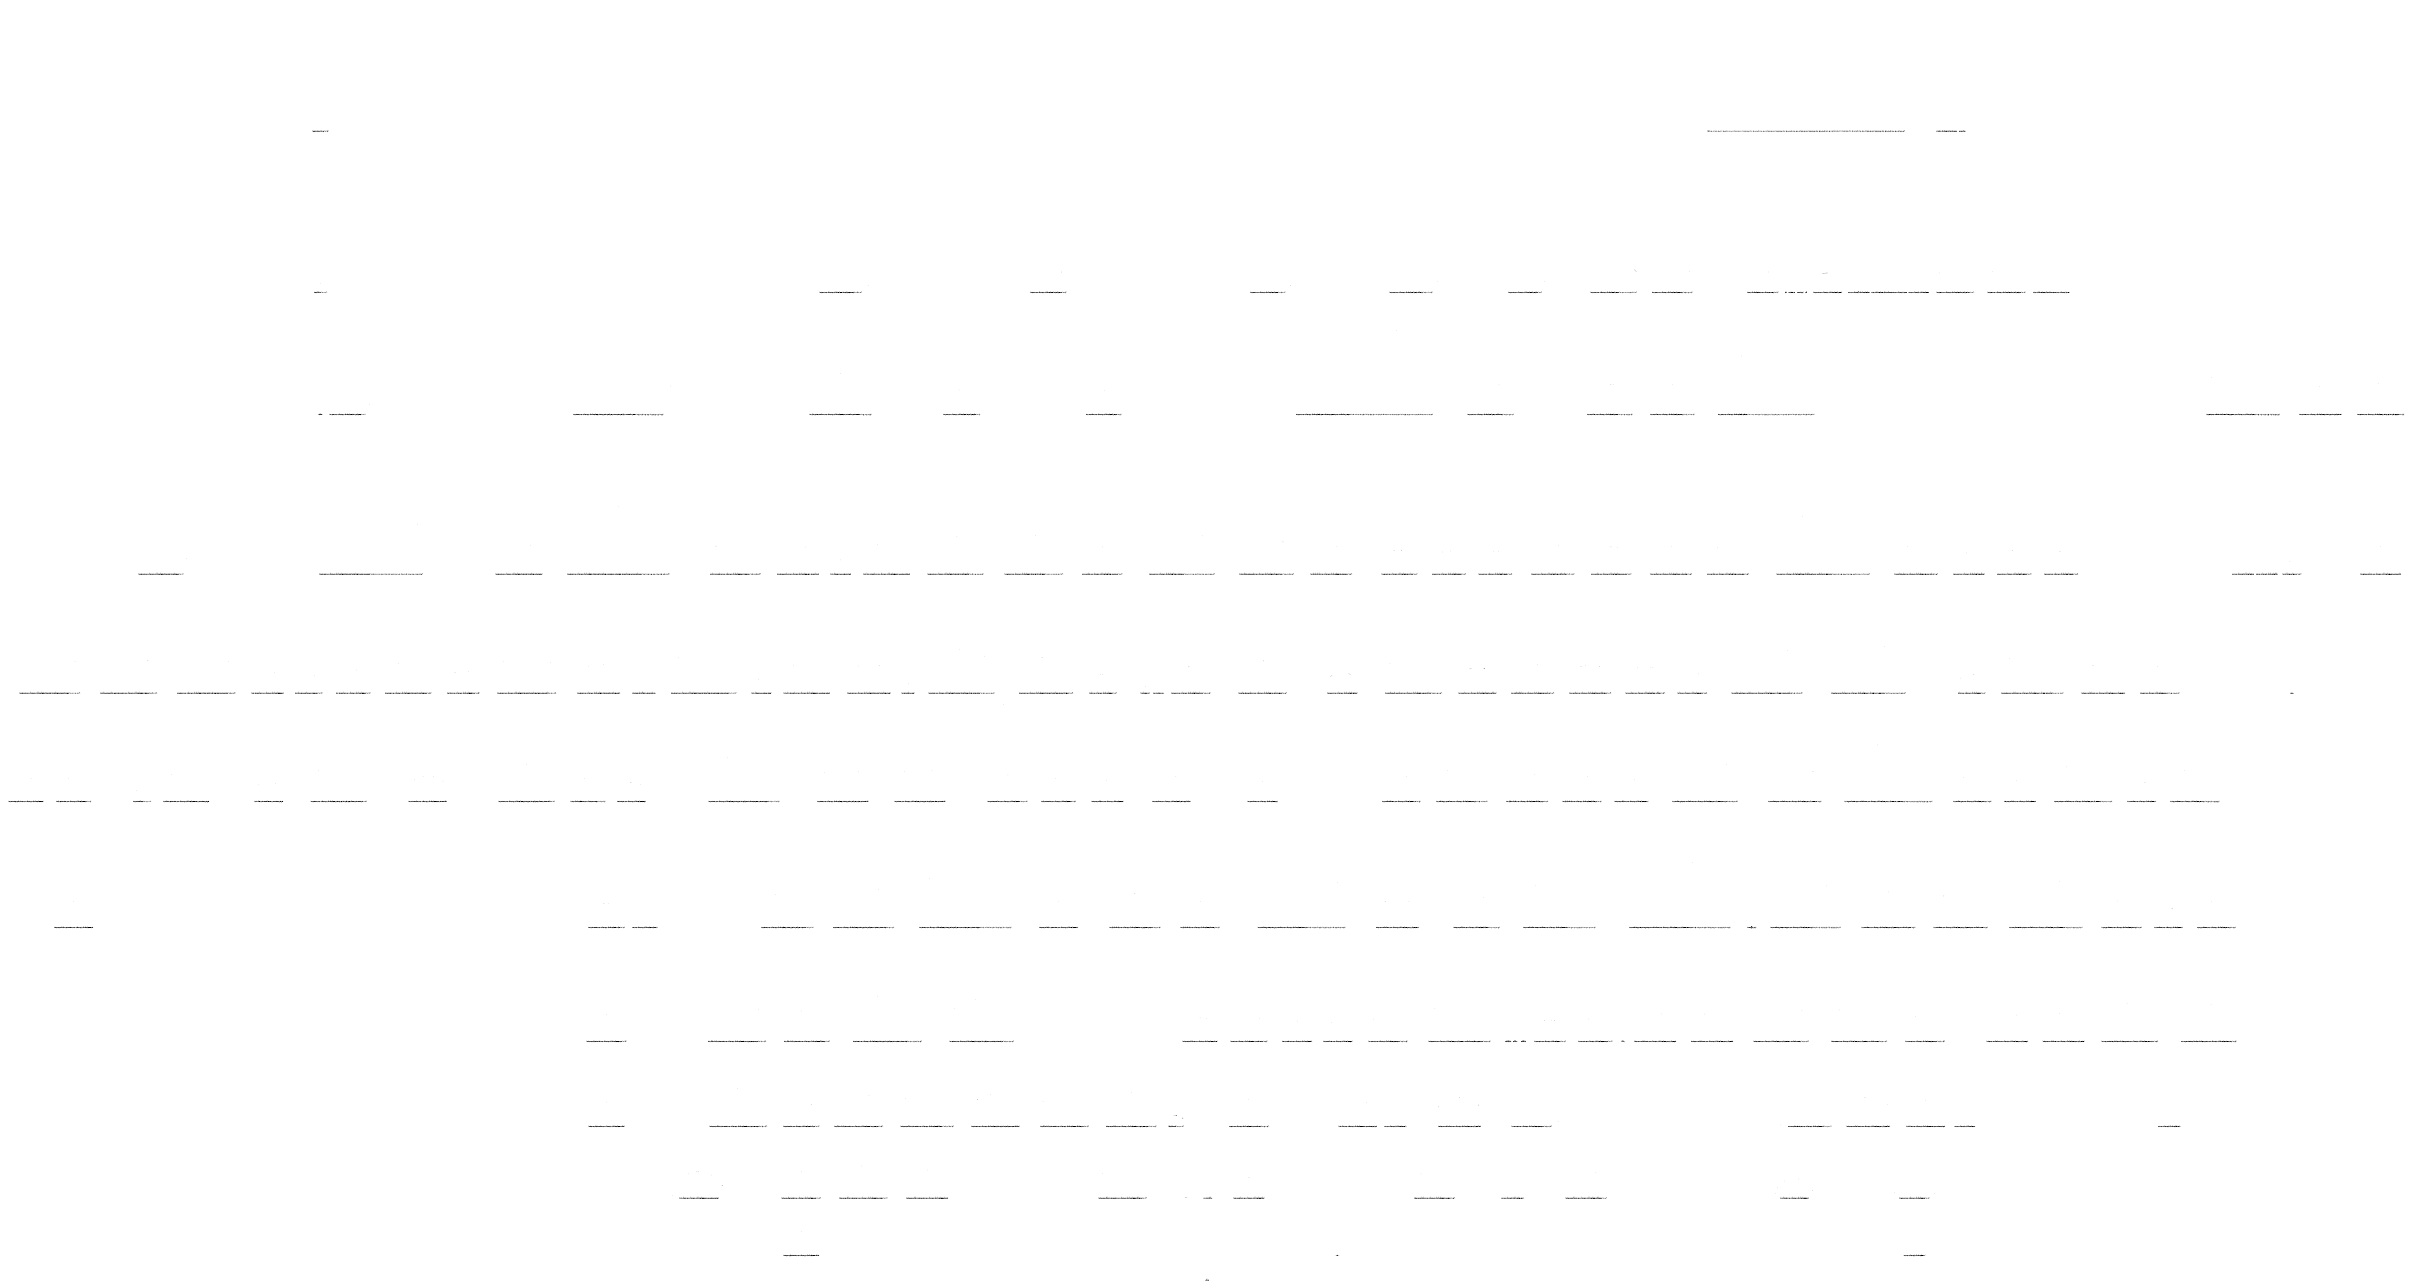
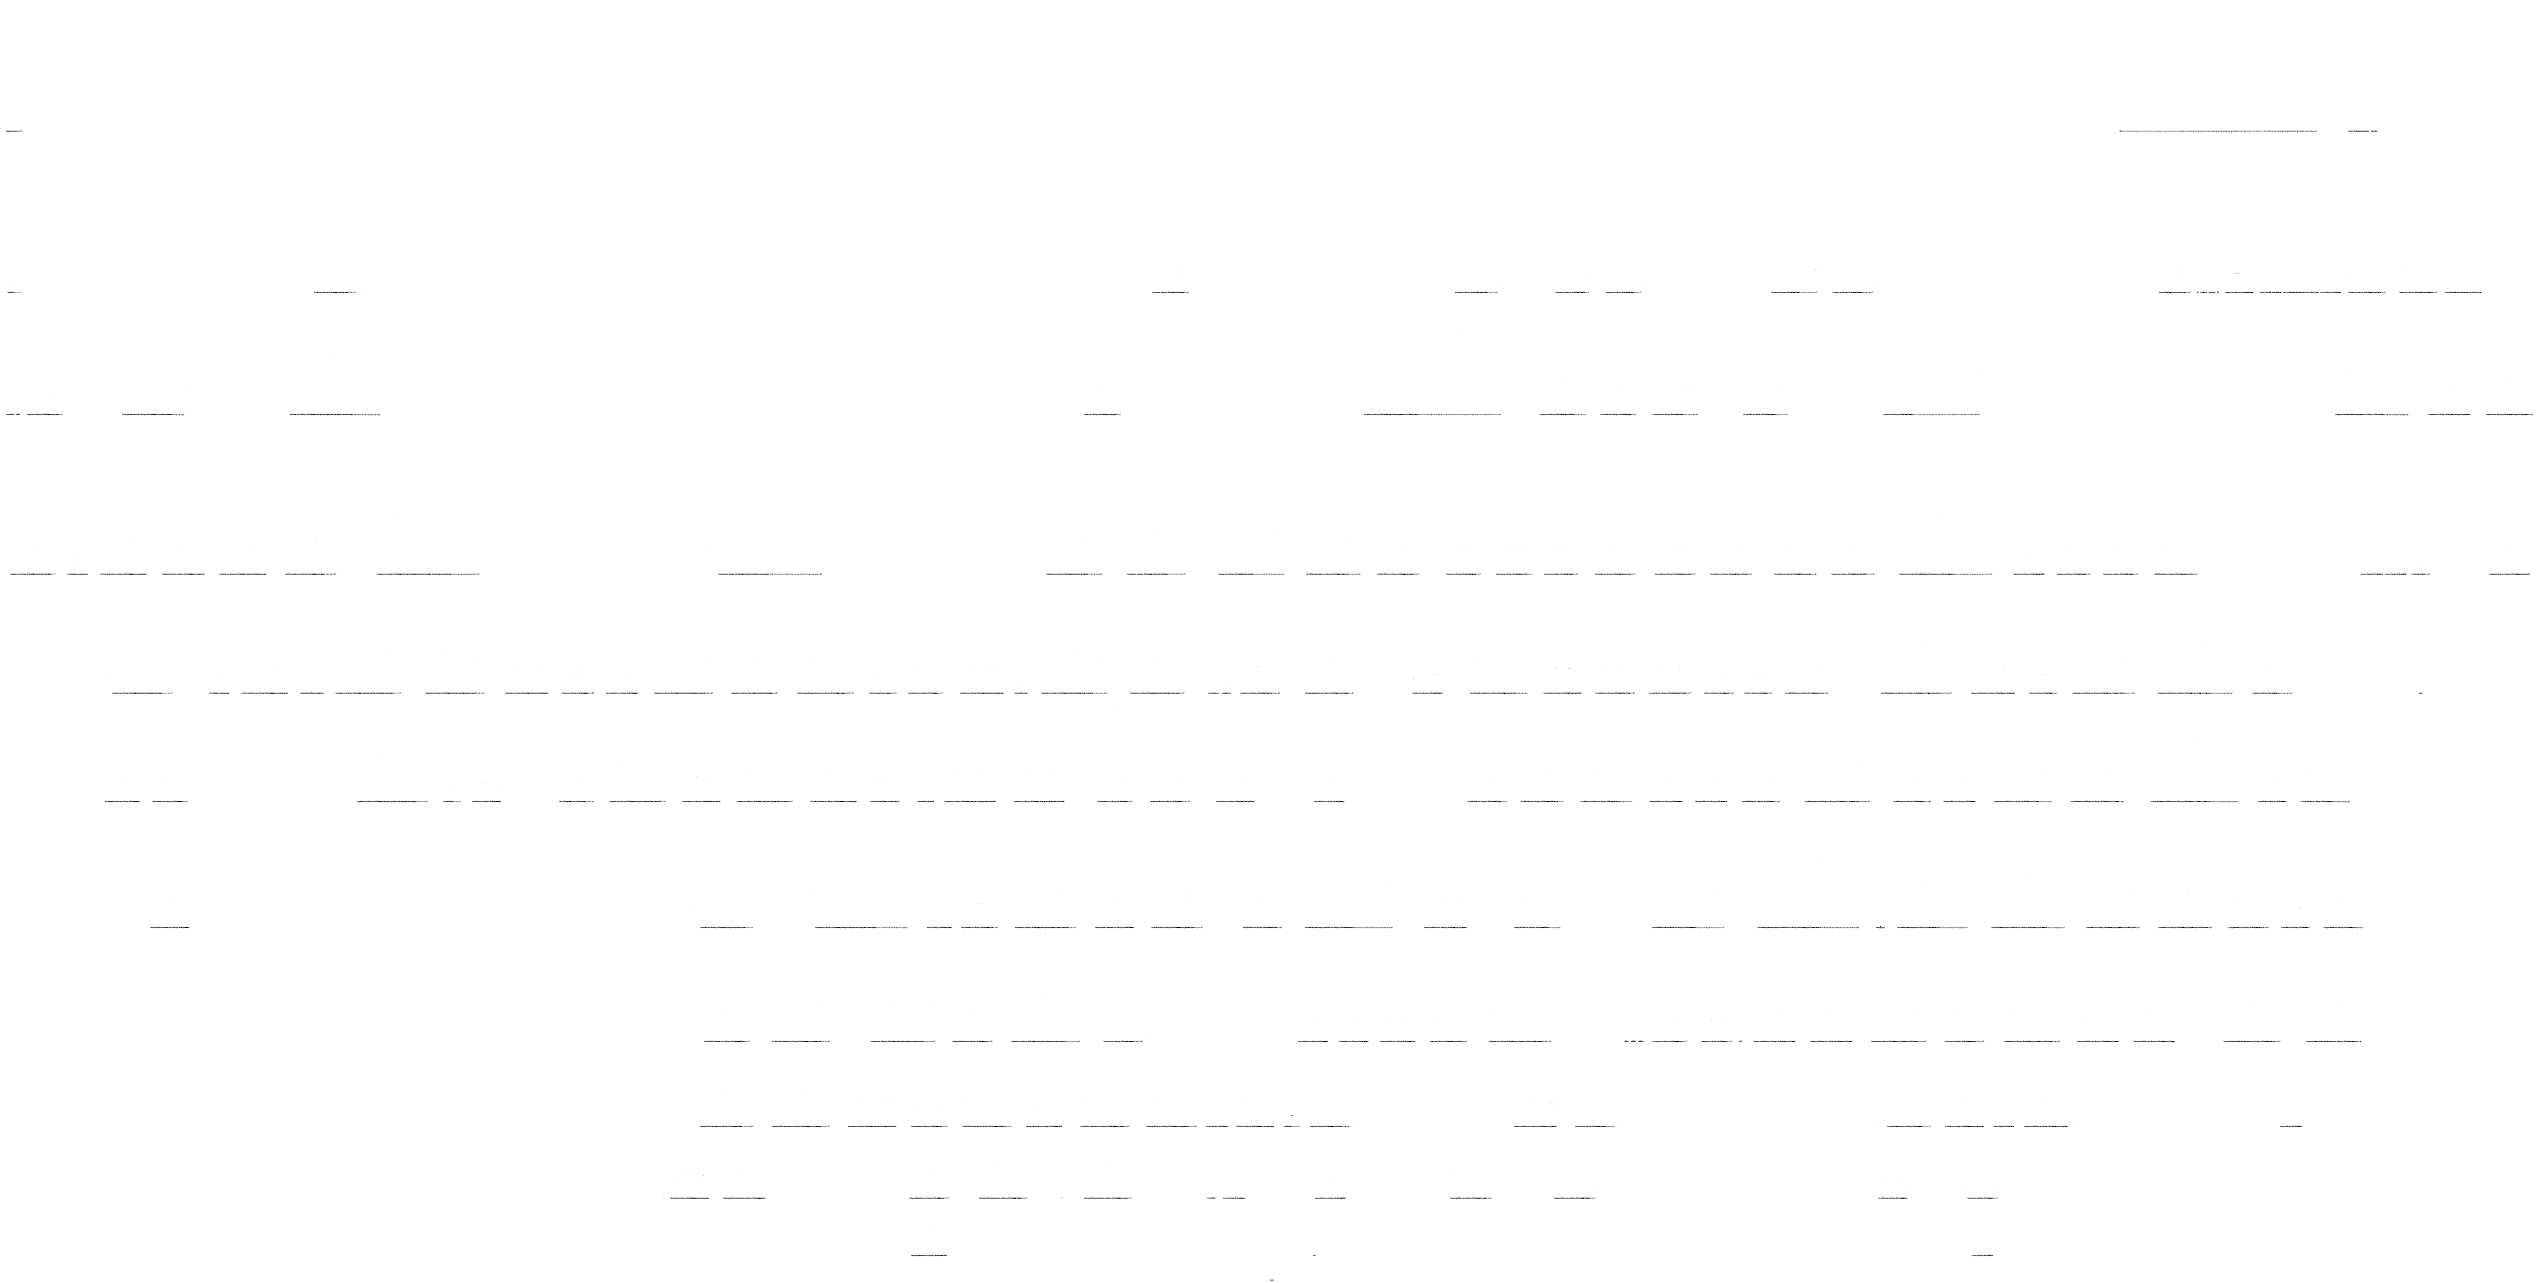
node "_ZNSt8ios_base4InitC1Ev": added
node "_ZSt18_Rb_tree_decrementPSt18_Rb_tree_node_base": added
